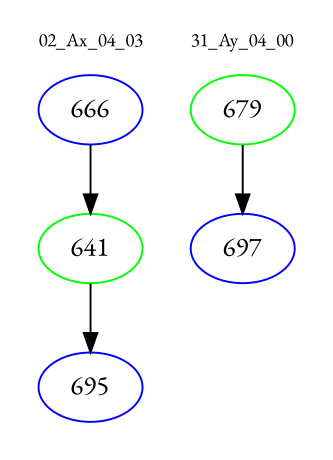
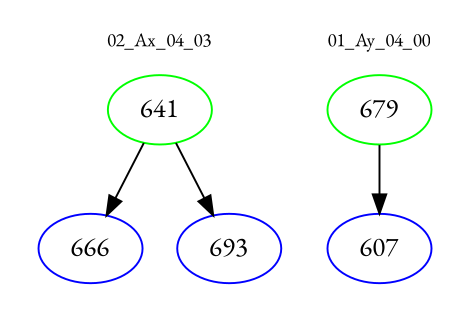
cluster "31_Ay_04_00": label "31_Ay_04_00" -> "01_Ay_04_00"
edge "666" -> "641": reversed
node "697": label "697" -> "607"
node "695": label "695" -> "693"
